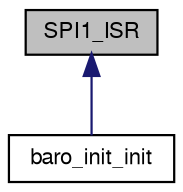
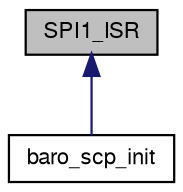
node "baro_init_init": label "baro_init_init" -> "baro_scp_init"
